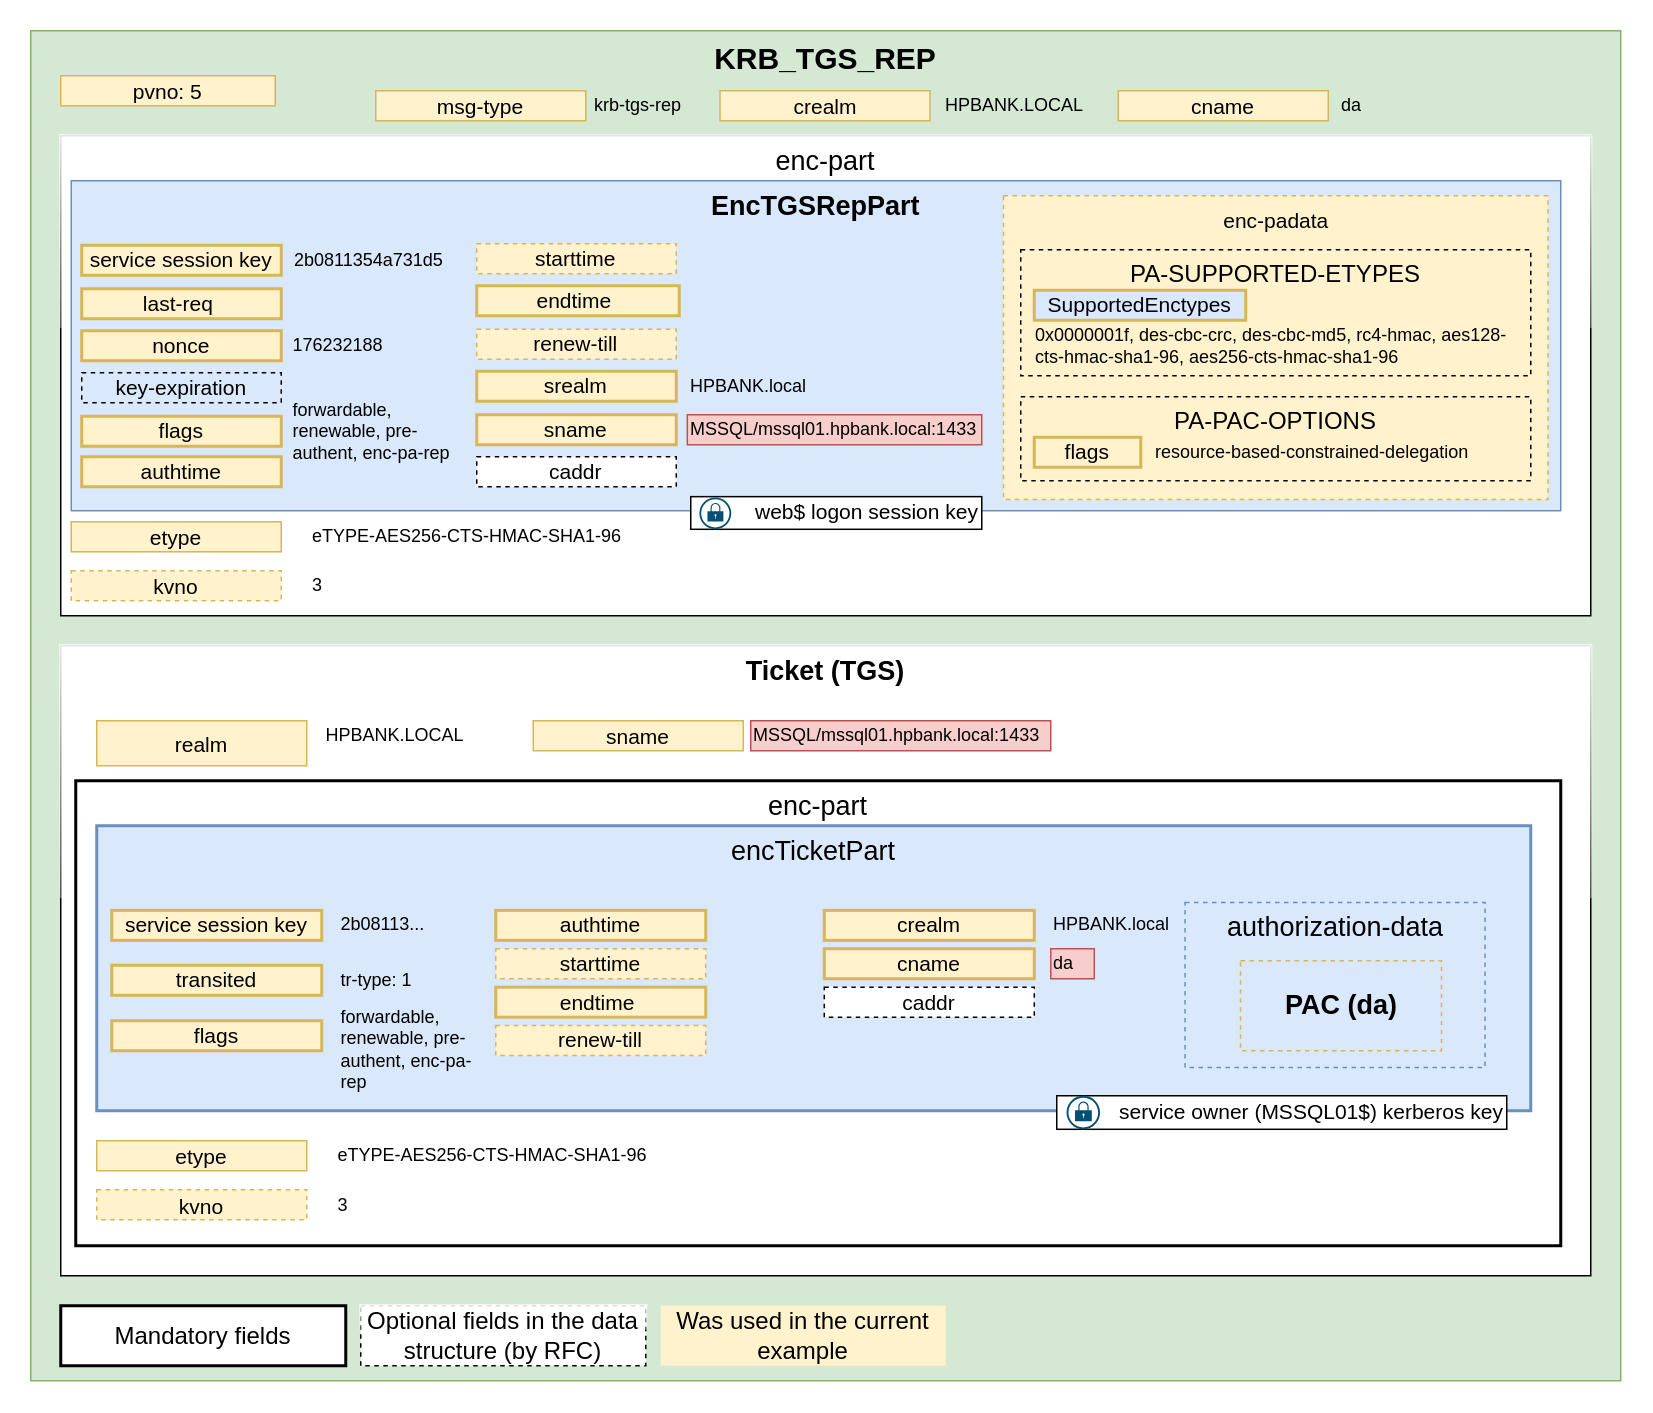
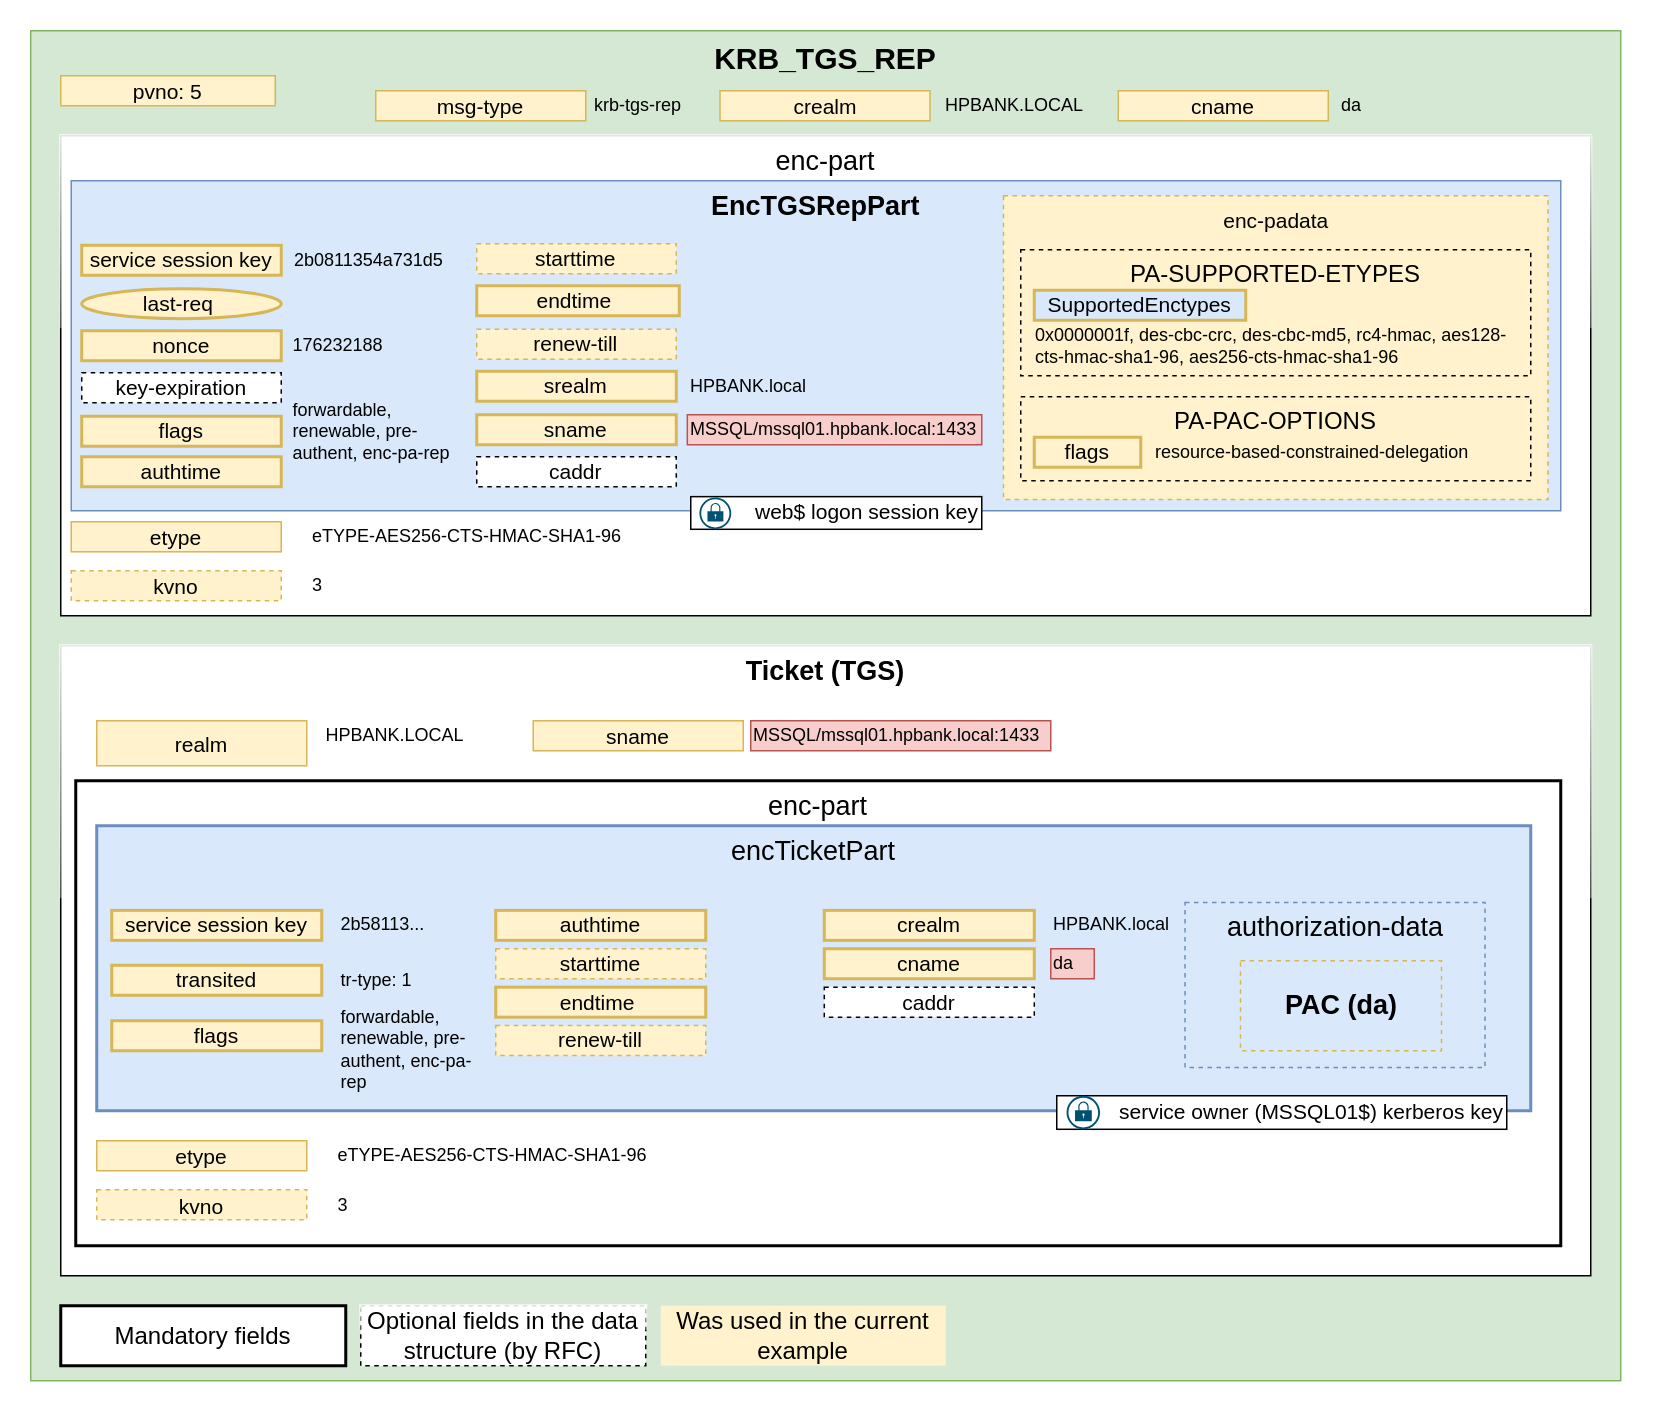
node "last-req": shape rectangle -> ellipse
node "key-expiration": fillcolor #dae8fc -> #ffffff
node "2b08113...": label "2b08113..." -> "2b58113..."
